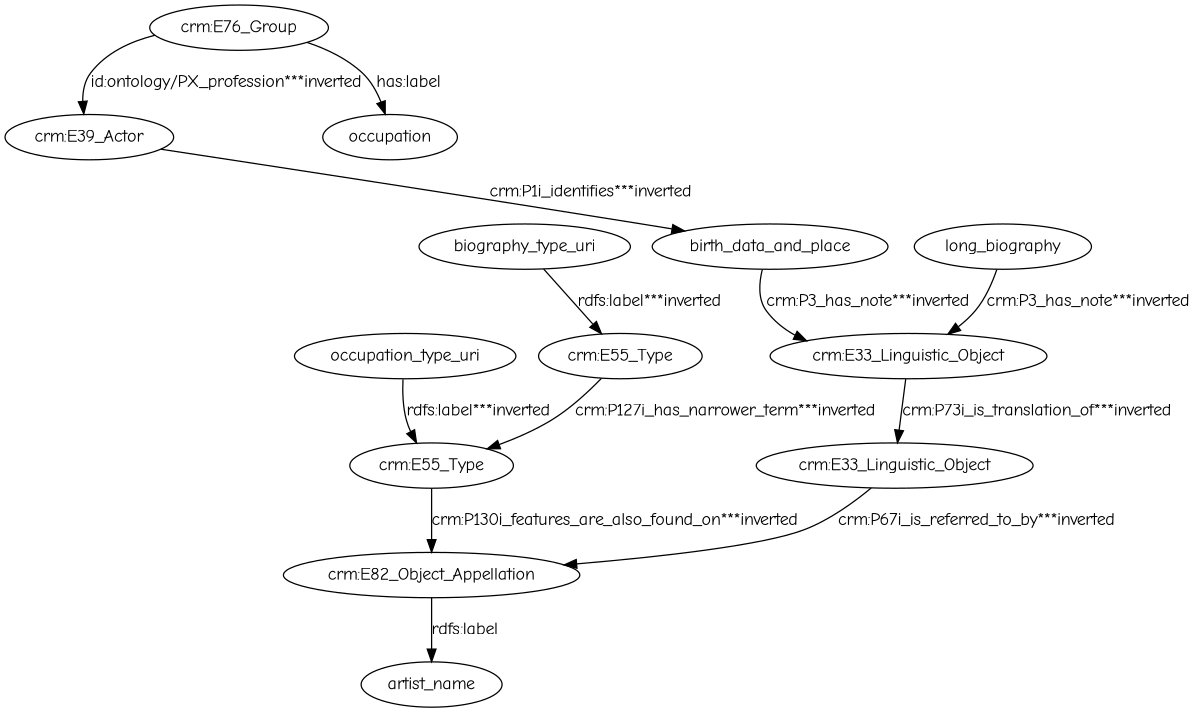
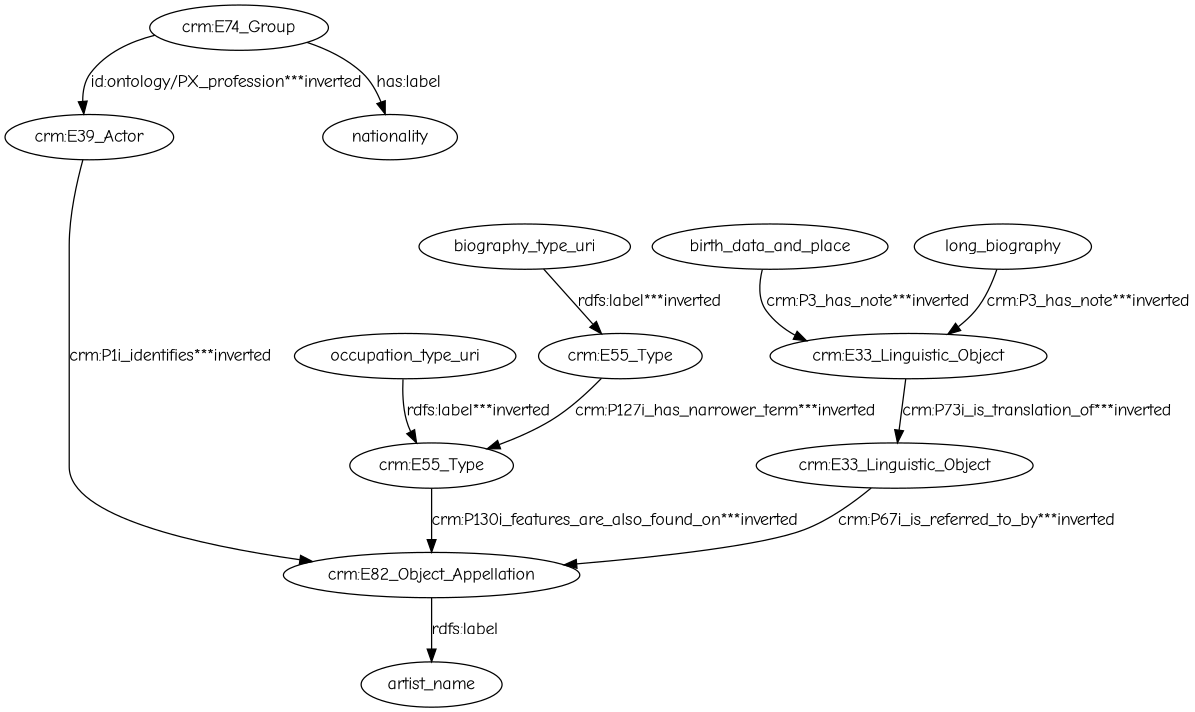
node "crm:E76_Group": label "crm:E76_Group" -> "crm:E74_Group"
node "occupation": label "occupation" -> "nationality"
edge "crm:E39_Actor" -> "birth_data_and_place": now "crm:E39_Actor" -> "crm:E82_Object_Appellation"
